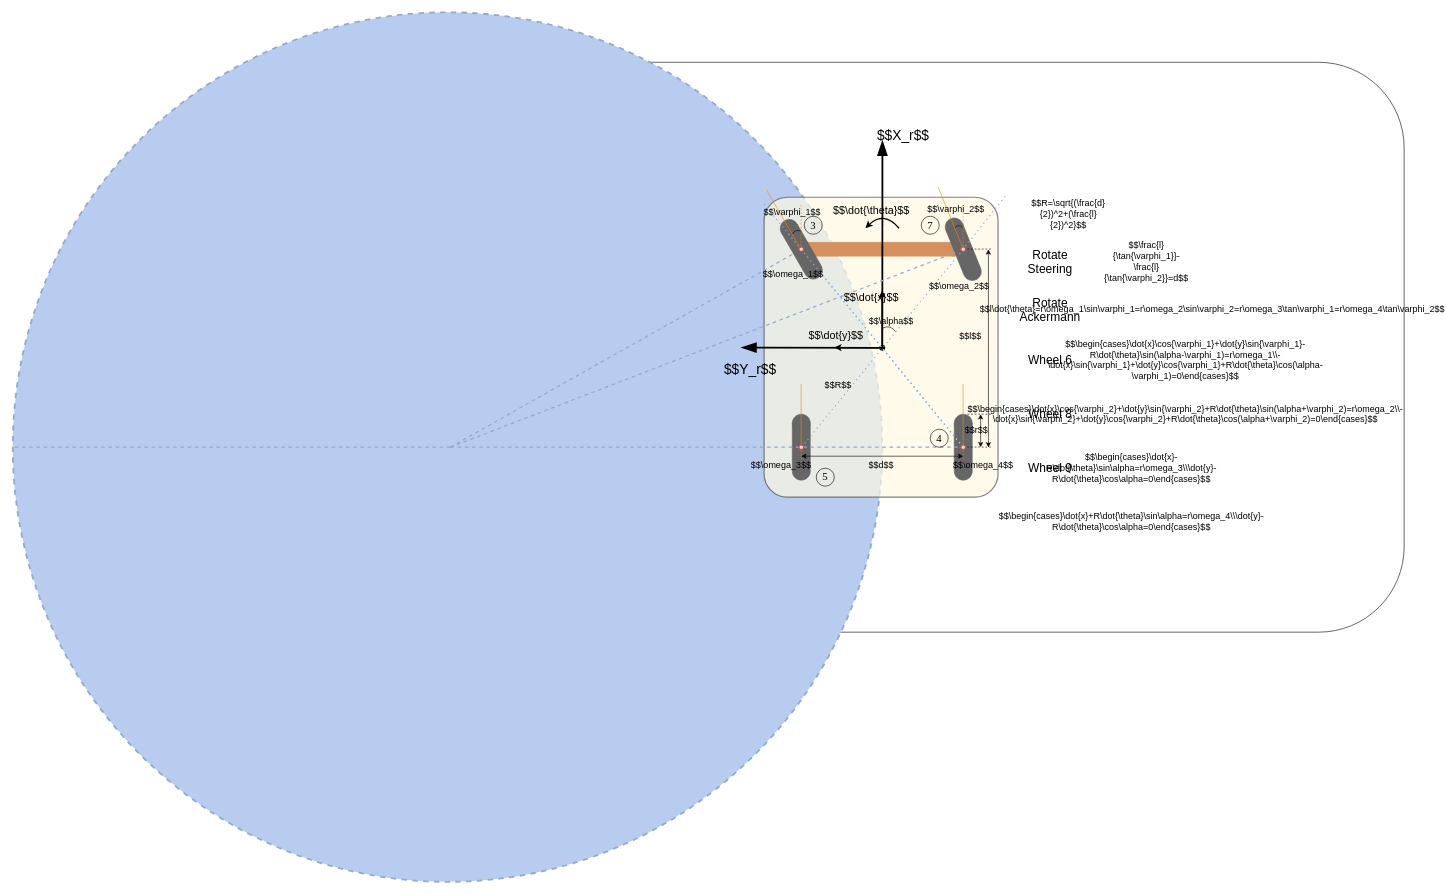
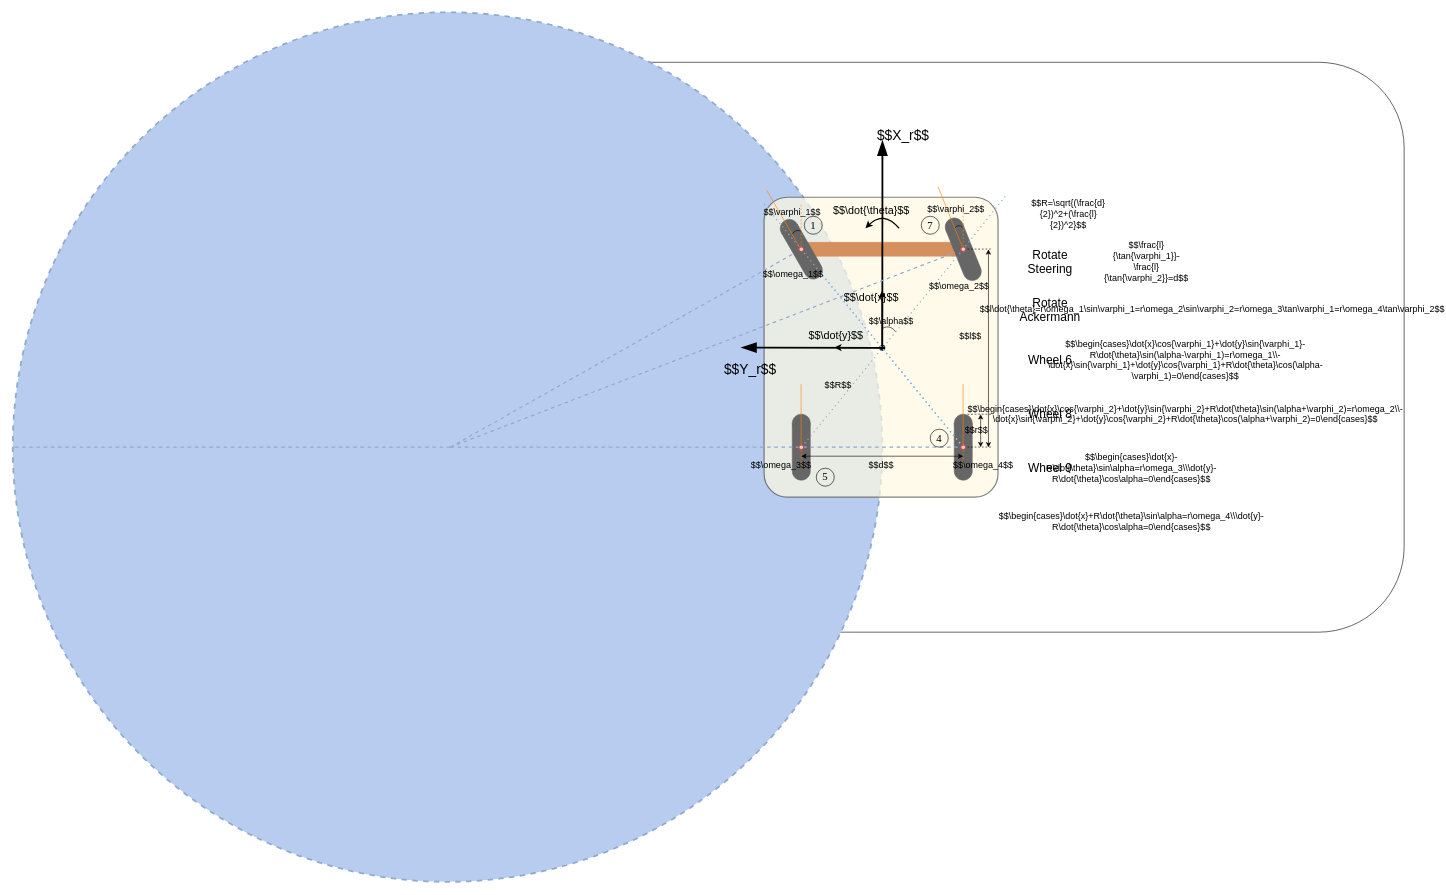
node "3": label "3" -> "1"
